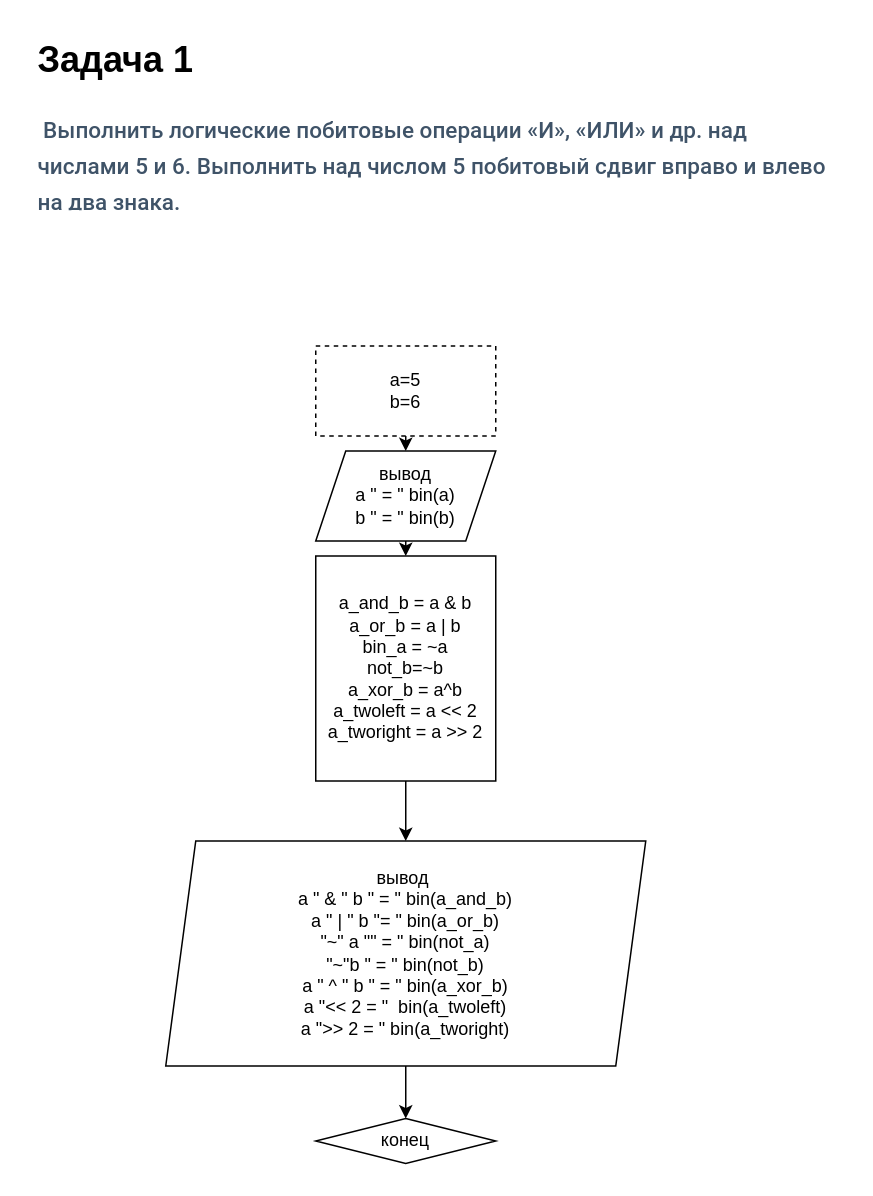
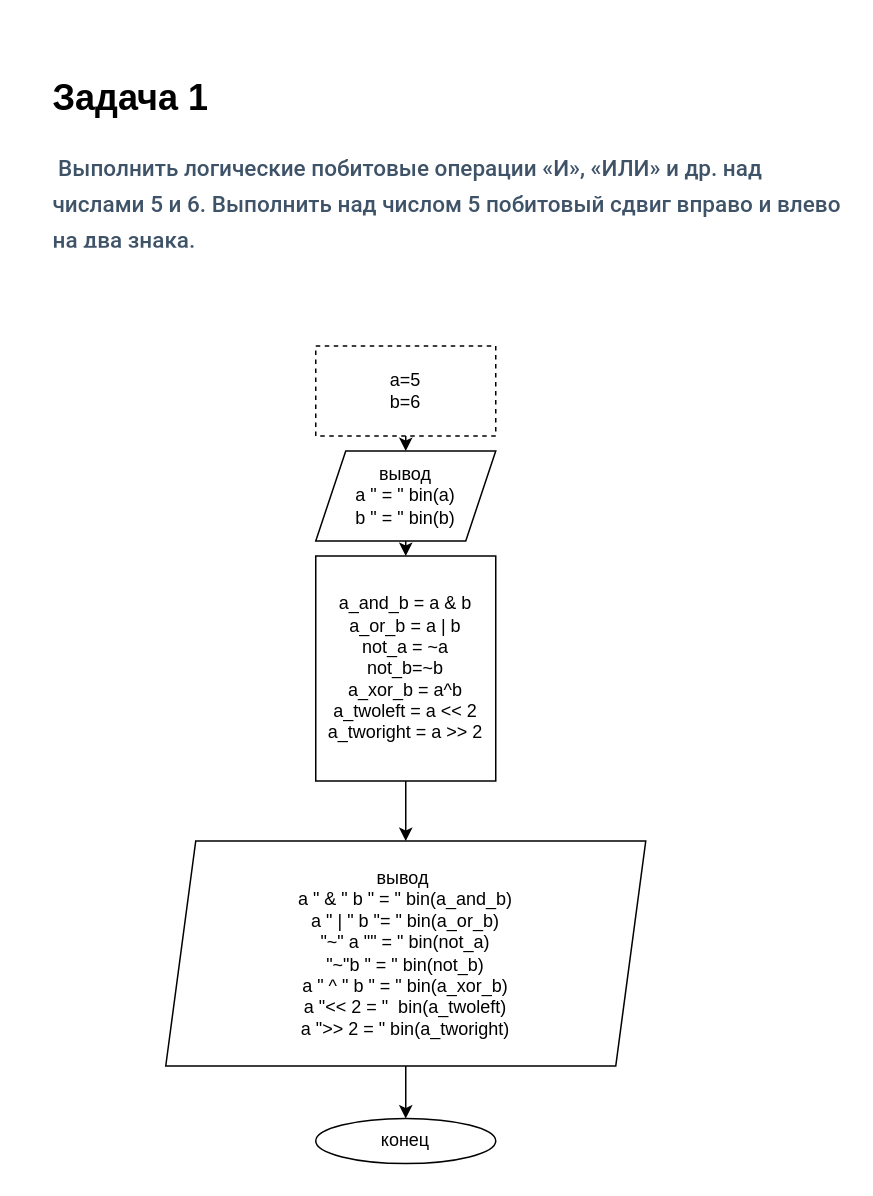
node "Задача 1 Выполнить логические побитовые операции «И», «ИЛИ» и др. над числами 5 и 6. Выполнить над числом 5 побитовый сдвиг вправо и влево на два знака.": moved (436, 121) -> (451, 158)
node "a_and_b = a & b a_or_b = a | b bin_a = ~a not_b=~b a_xor_b = a^b a_twoleft = a << 2 a_tworight = a >> 2": label "a_and_b = a & b a_or_b = a | b bin_a = ~a not_b=~b a_xor_b = a^b a_twoleft = a << 2 a_tworight = a >> 2" -> "a_and_b = a & b a_or_b = a | b not_a = ~a not_b=~b a_xor_b = a^b a_twoleft = a << 2 a_tworight = a >> 2"
node "конец": shape diamond -> ellipse
